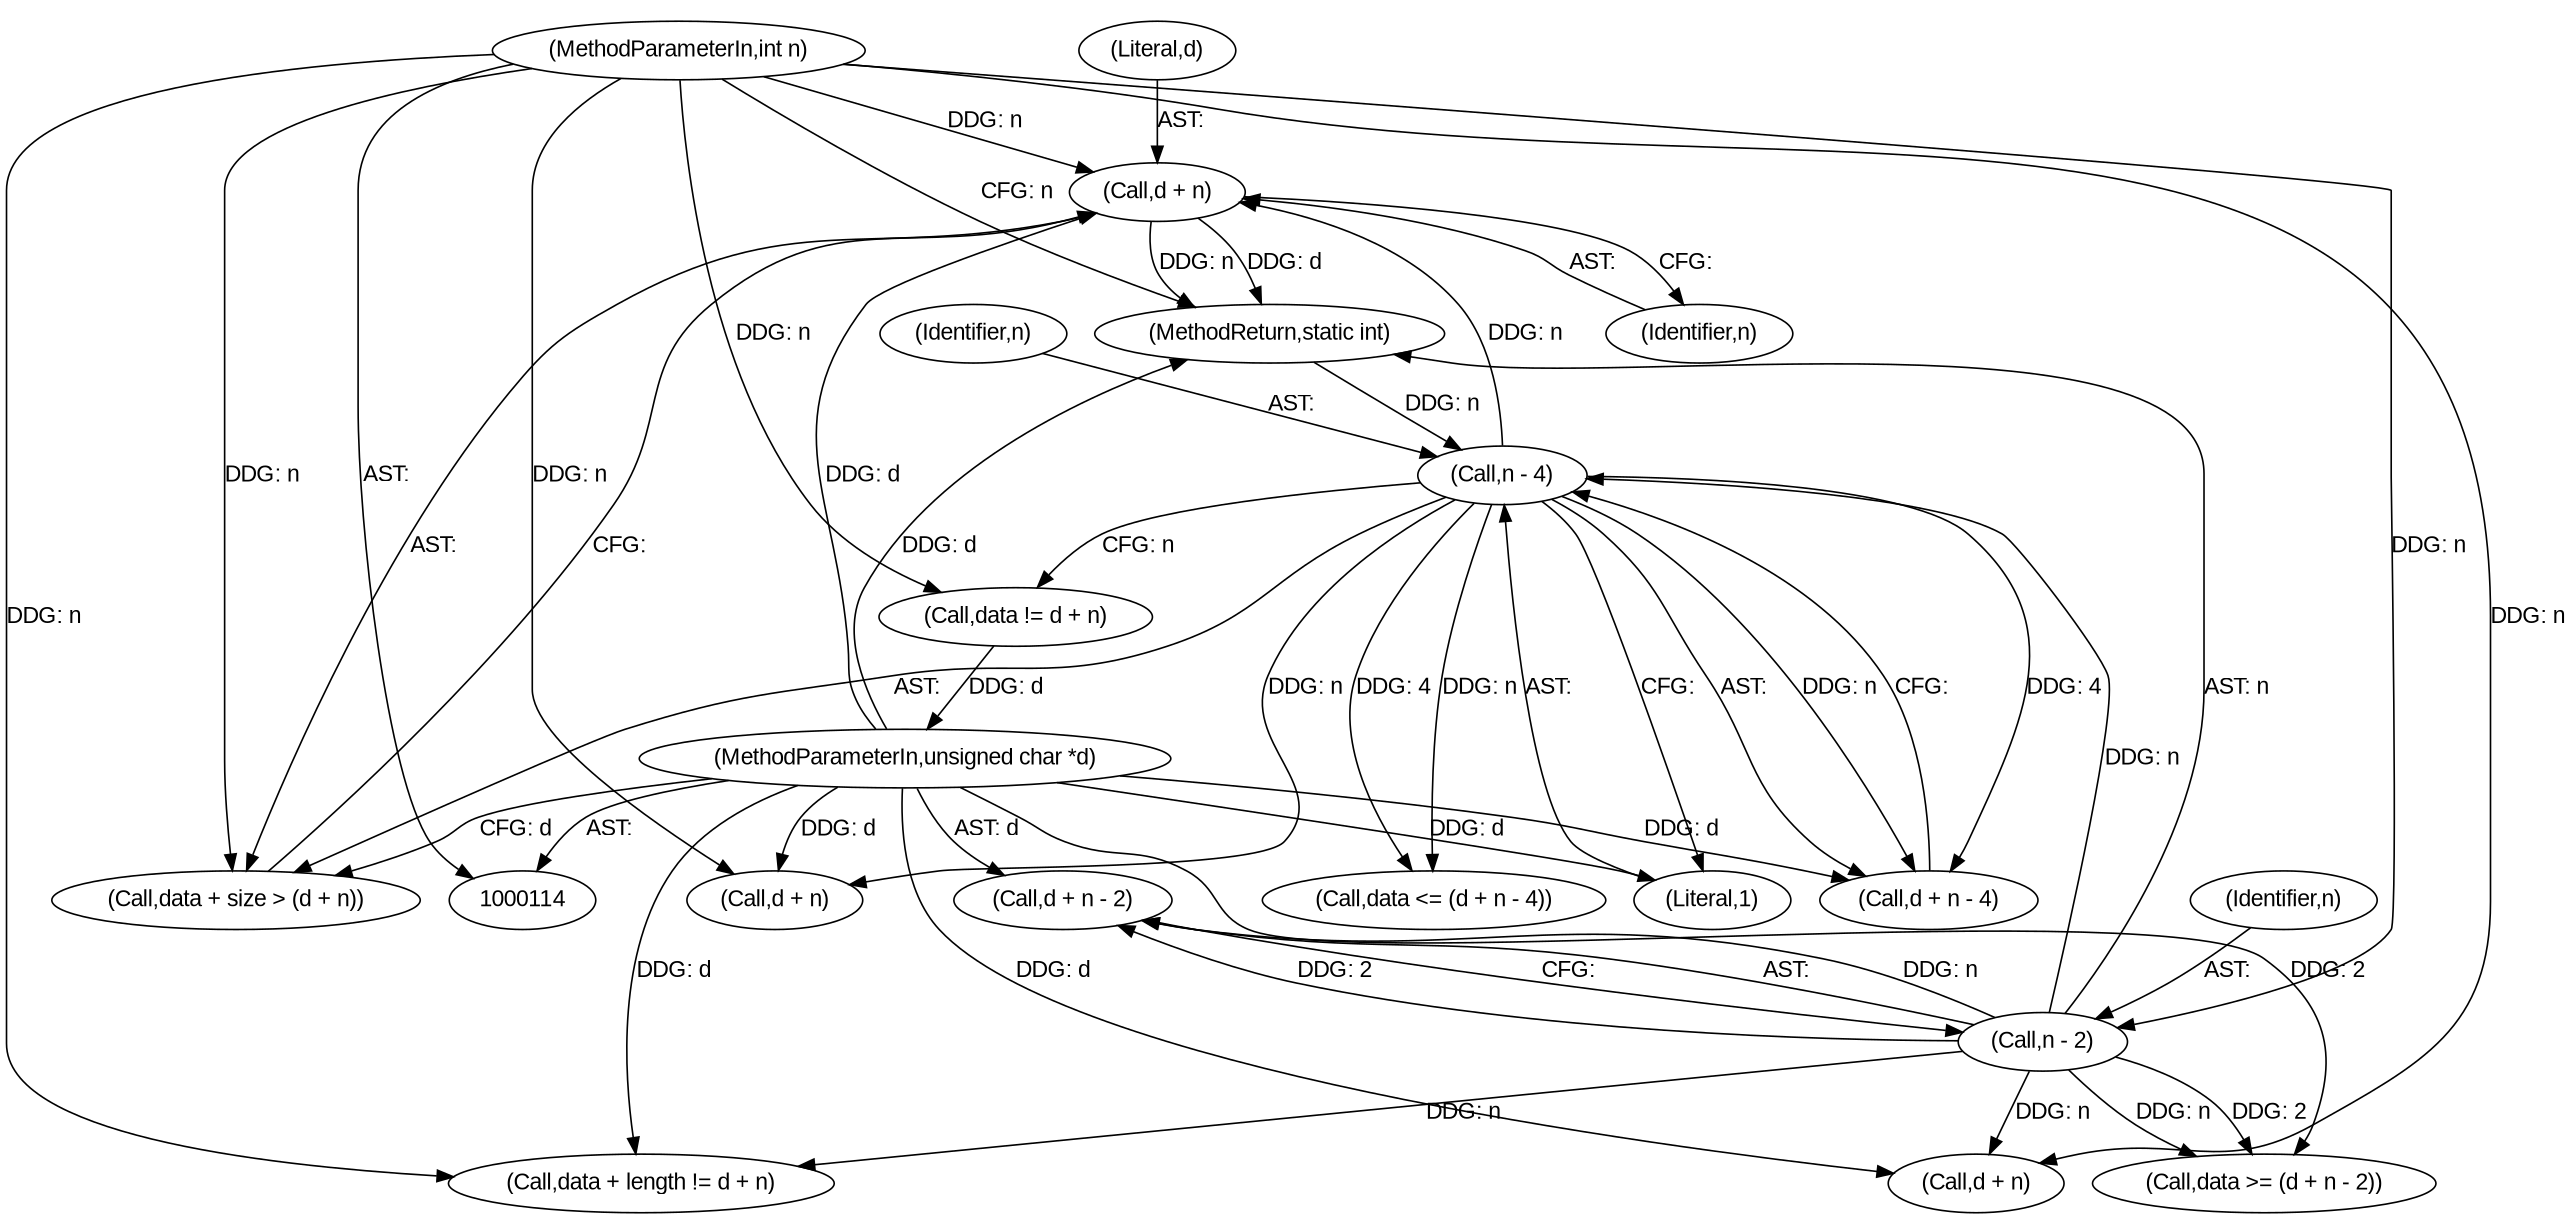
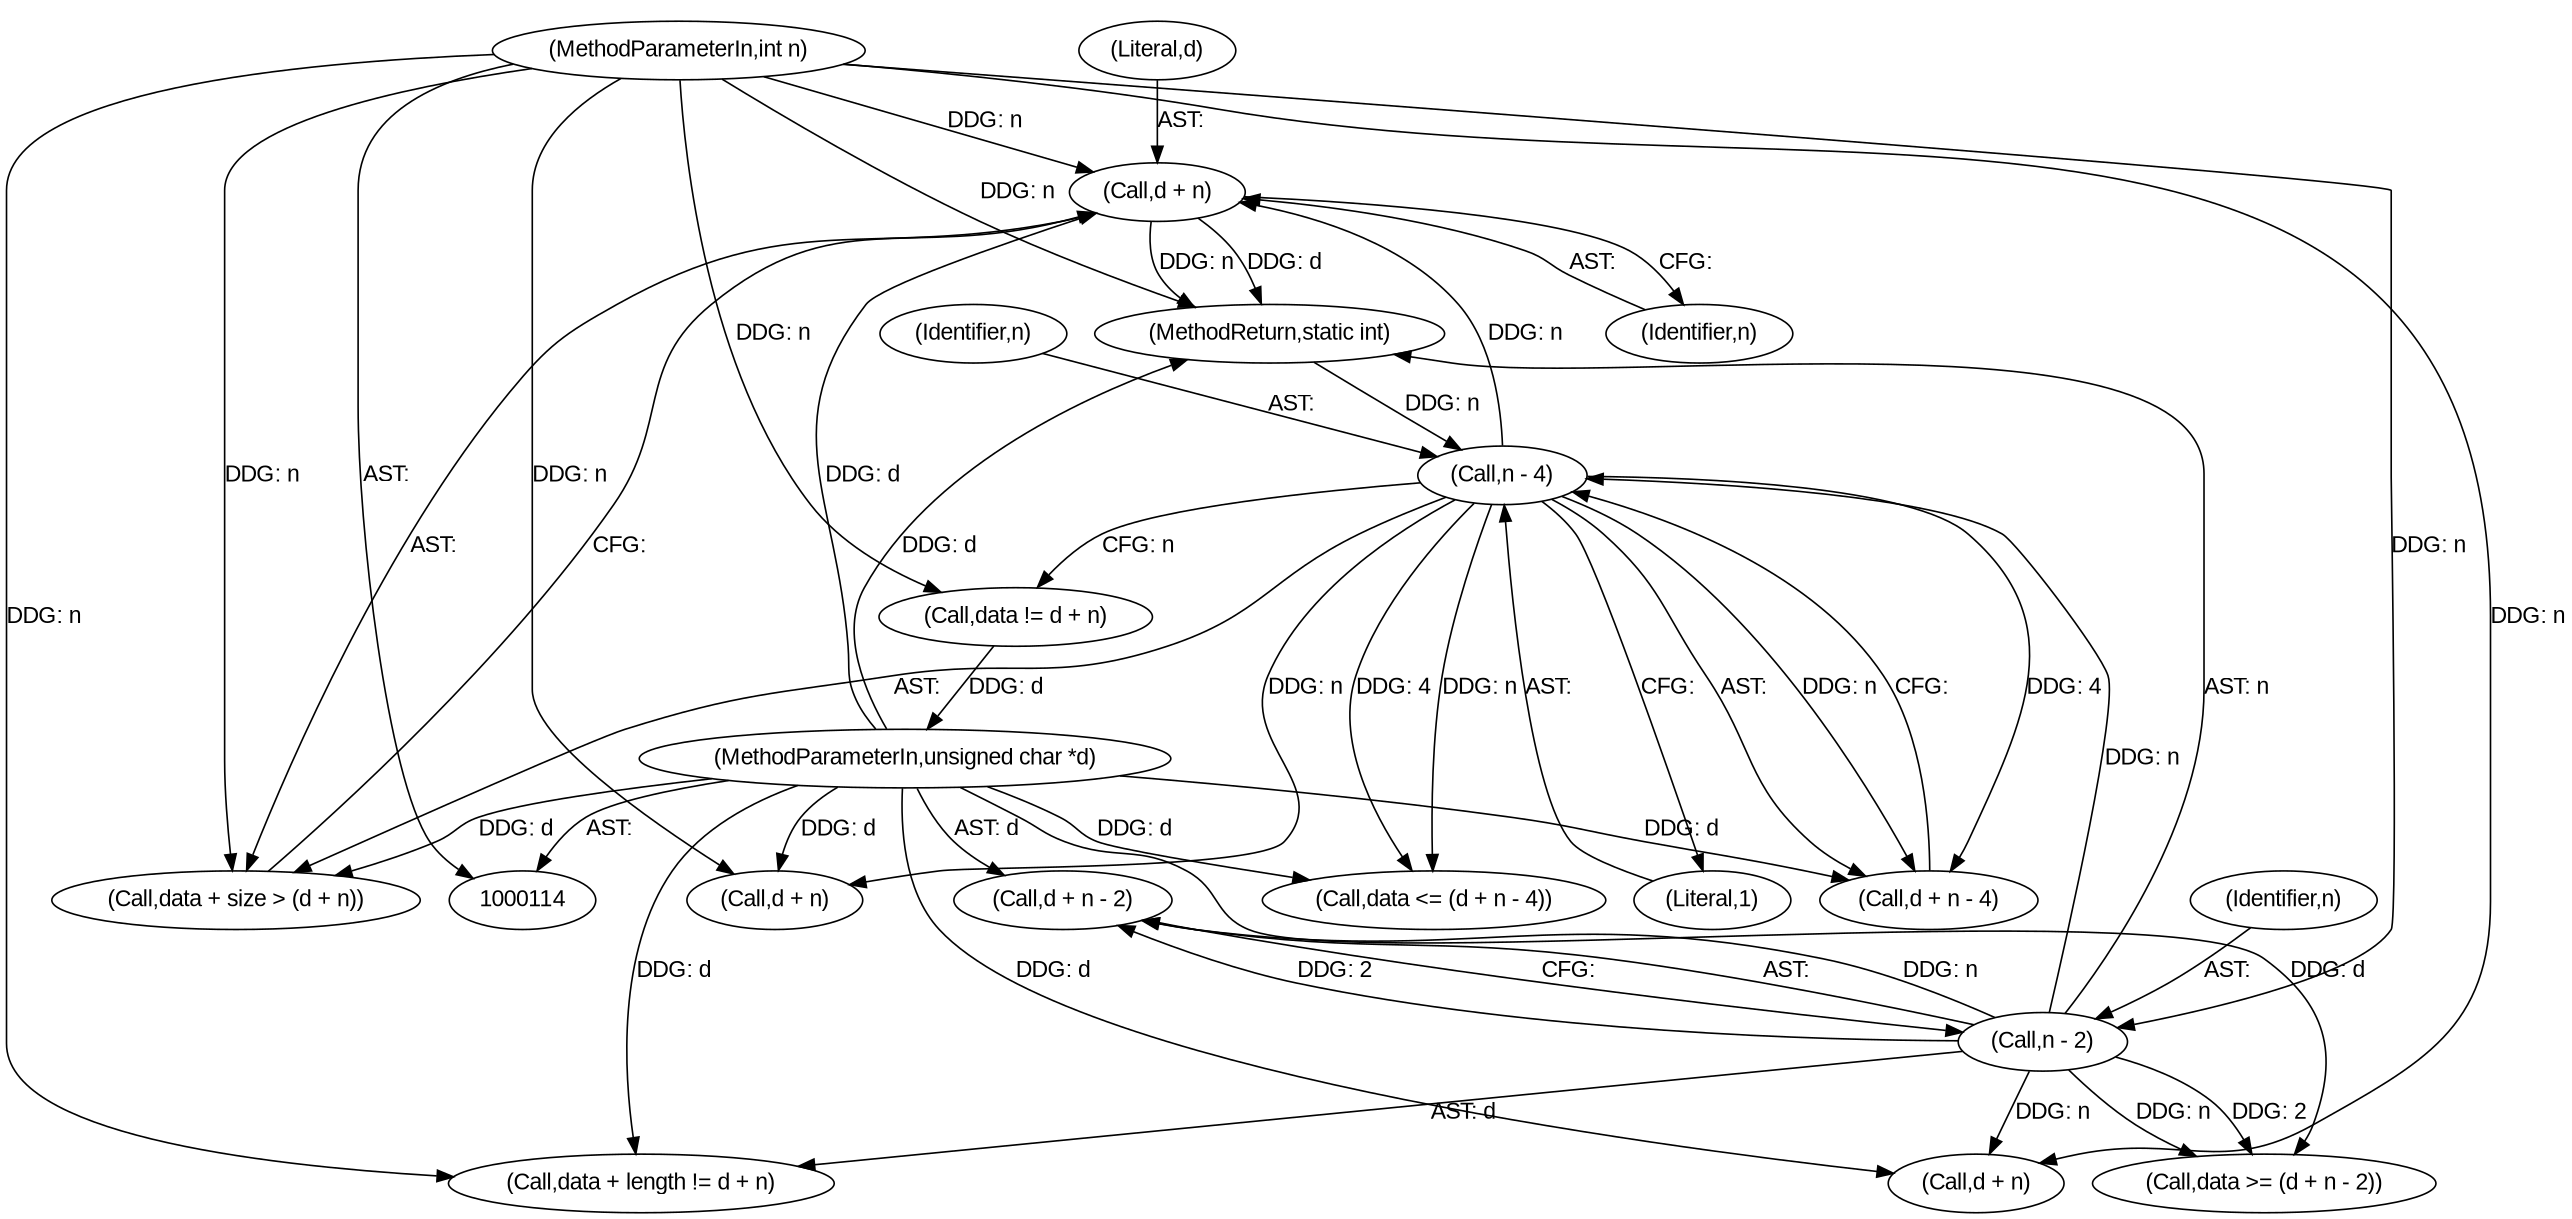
edge "(MethodParameterIn,int n)" -> "(MethodReturn,static int)": label "CFG: n" -> "DDG: n"
edge "(MethodParameterIn,unsigned char *d)" -> "(Literal,1)": now "(MethodParameterIn,unsigned char *d)" -> "(Call,data <= (d + n - 4))"
edge "(MethodParameterIn,unsigned char *d)" -> "(Call,data + size > (d + n))": label "CFG: d" -> "DDG: d"
edge "(MethodParameterIn,unsigned char *d)" -> "(Call,data >= (d + n - 2))": label "DDG: 2" -> "DDG: d"
edge "(Call,n - 2)" -> "(Call,data + length != d + n)": label "DDG: n" -> "AST: d"
